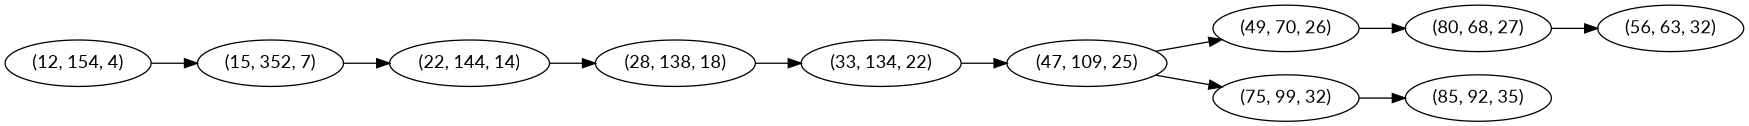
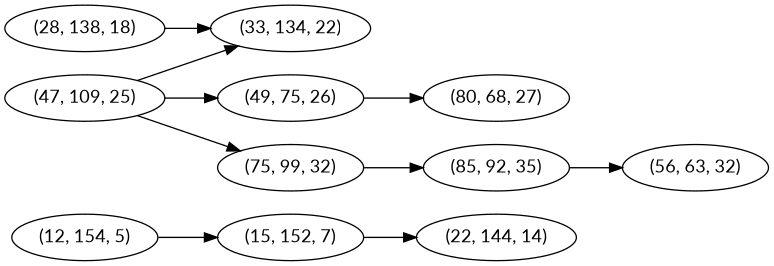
node "(49, 70, 26)": label "(49, 70, 26)" -> "(49, 75, 26)"
edge "(80, 68, 27)" -> "(56, 63, 32)": now "(85, 92, 35)" -> "(56, 63, 32)"
node "(12, 154, 4)": label "(12, 154, 4)" -> "(12, 154, 5)"
node "(15, 352, 7)": label "(15, 352, 7)" -> "(15, 152, 7)"
edge "(22, 144, 14)" -> "(28, 138, 18)": removed
edge "(33, 134, 22)" -> "(47, 109, 25)": reversed
